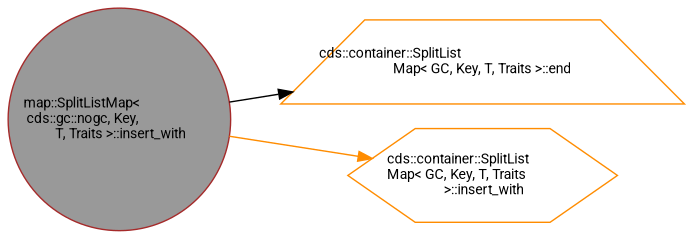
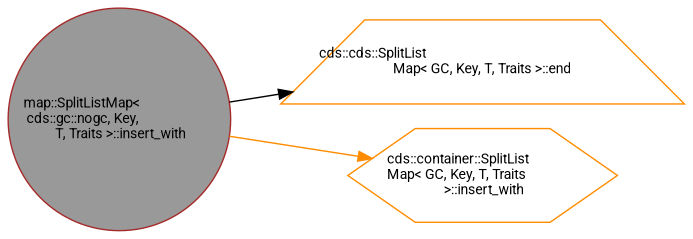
node "cds::container::SplitList Map< GC, Key, T, Traits >::end": label "cds::container::SplitList Map< GC, Key, T, Traits >::end" -> "cds::cds::SplitList Map< GC, Key, T, Traits >::end"
